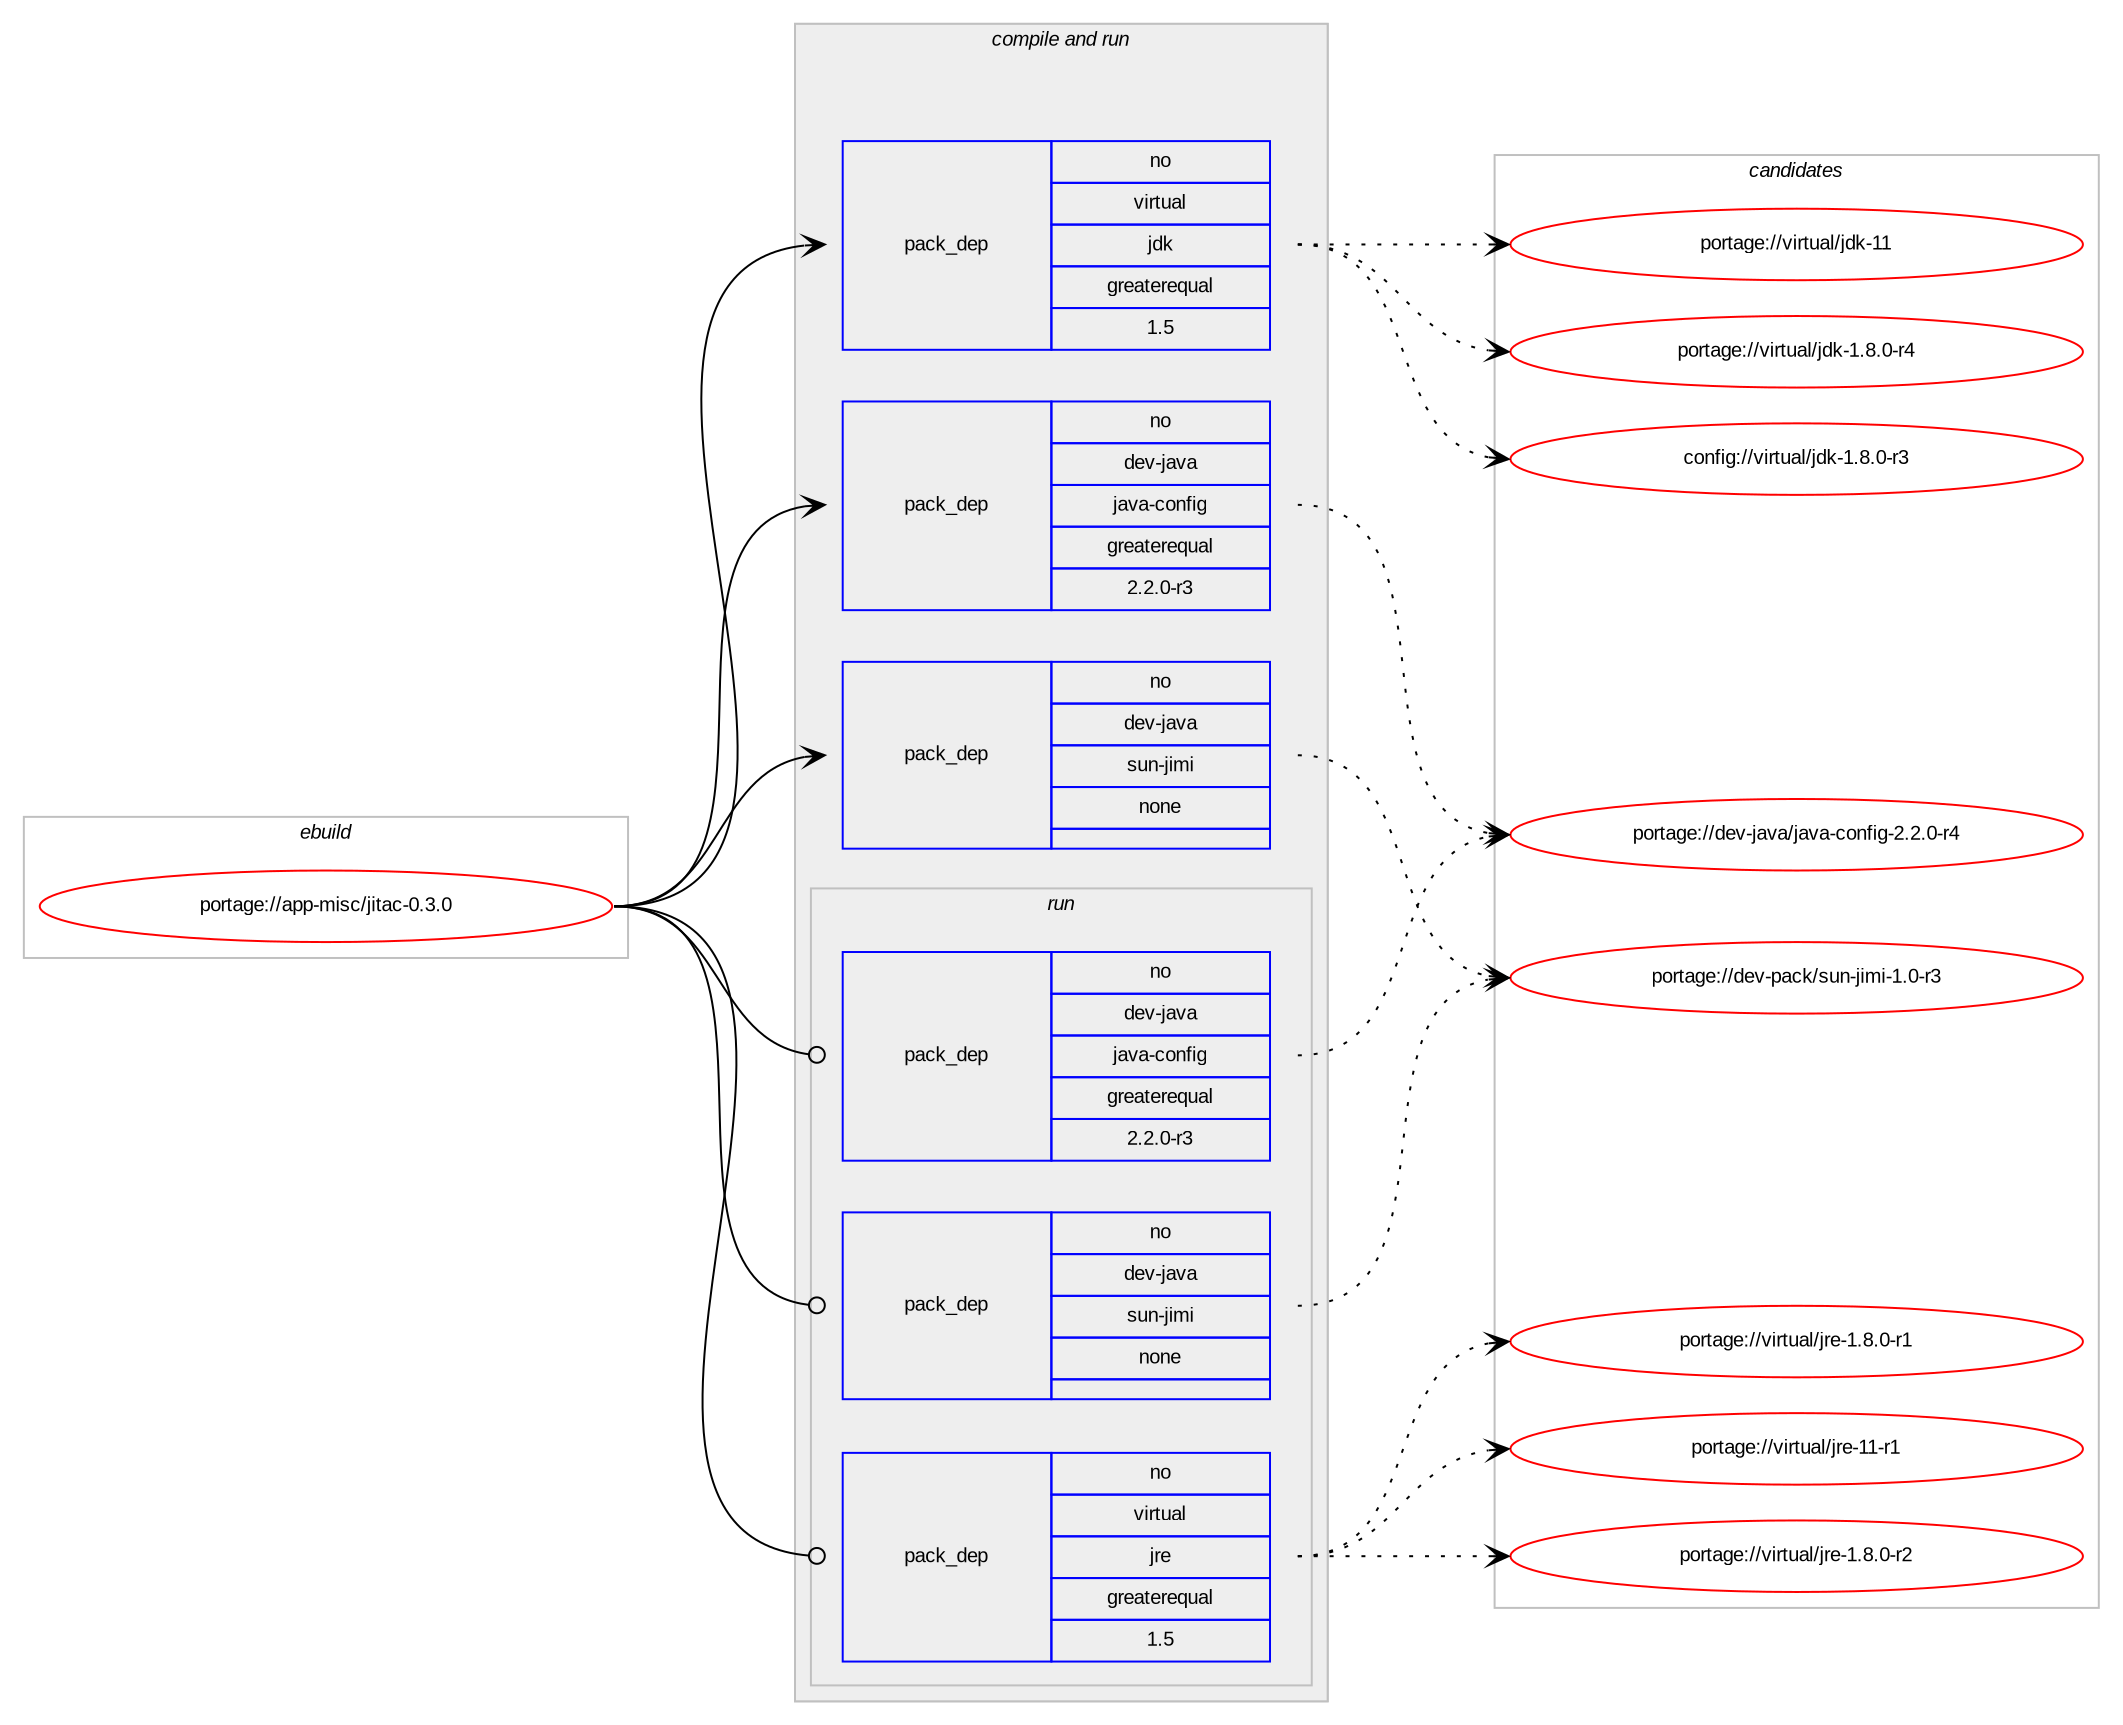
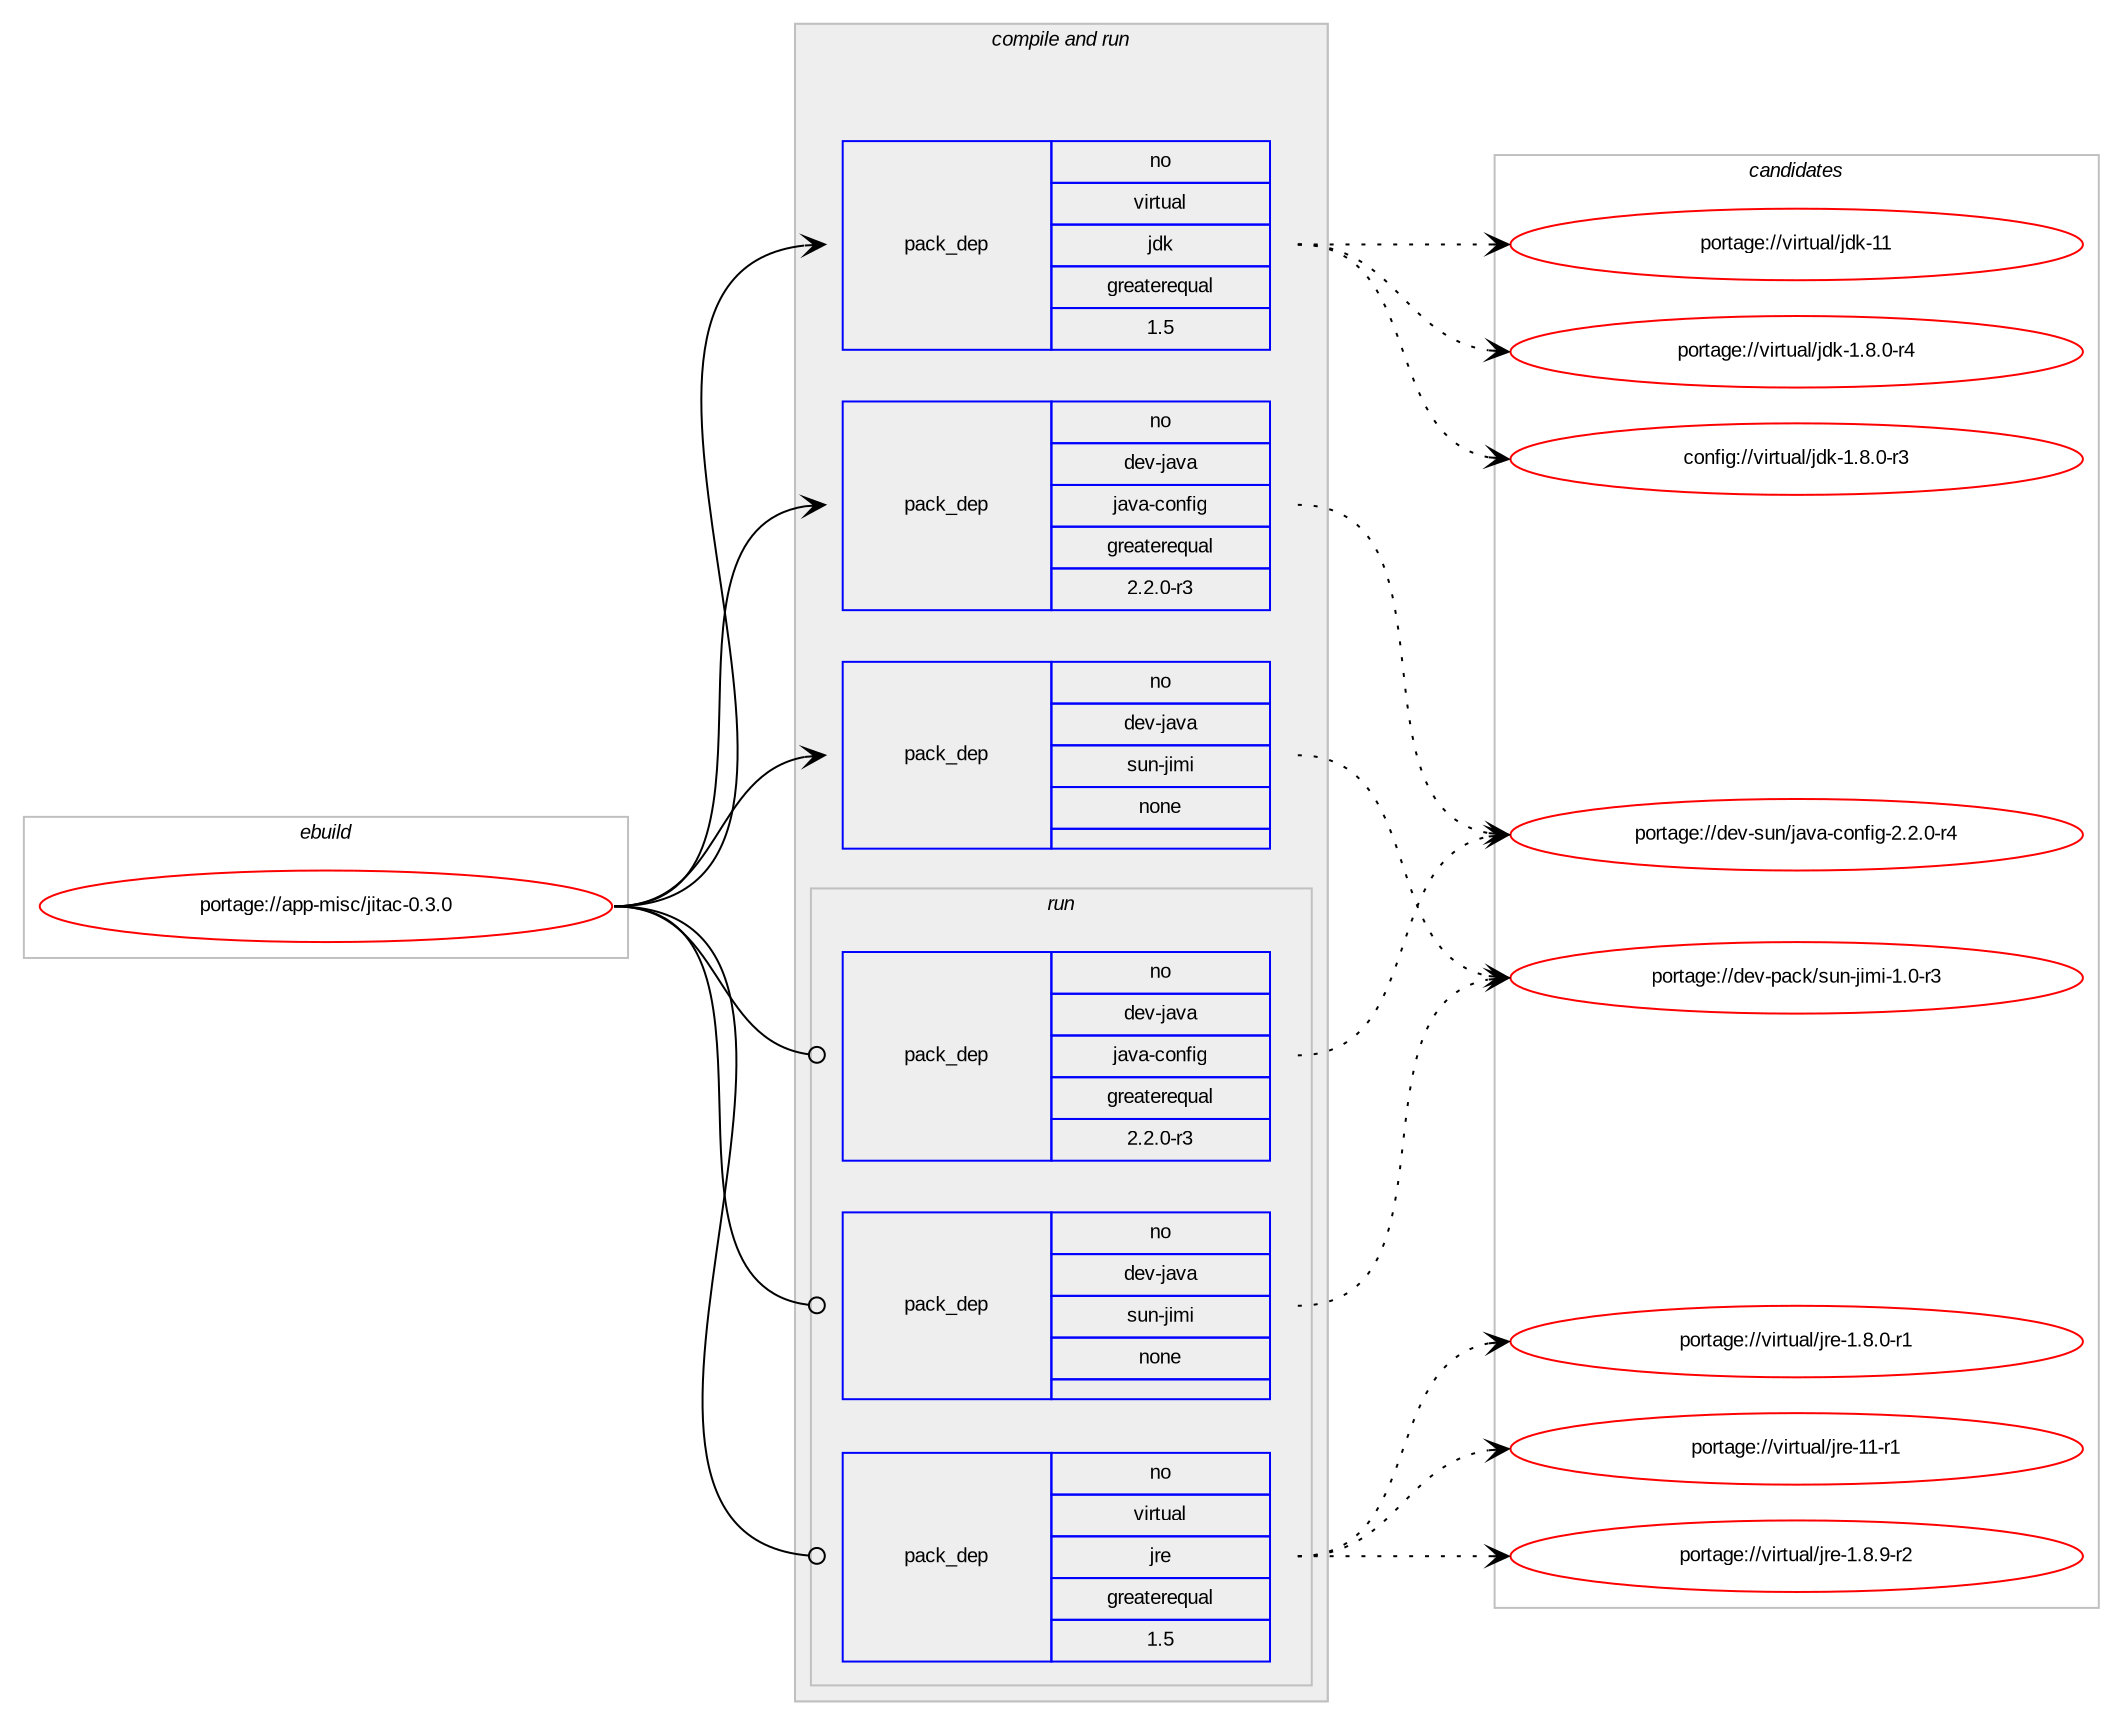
node "portage://dev-java/java-config-2.2.0-r4": label "portage://dev-java/java-config-2.2.0-r4" -> "portage://dev-sun/java-config-2.2.0-r4"
node "portage://virtual/jre-1.8.0-r2": label "portage://virtual/jre-1.8.0-r2" -> "portage://virtual/jre-1.8.9-r2"
